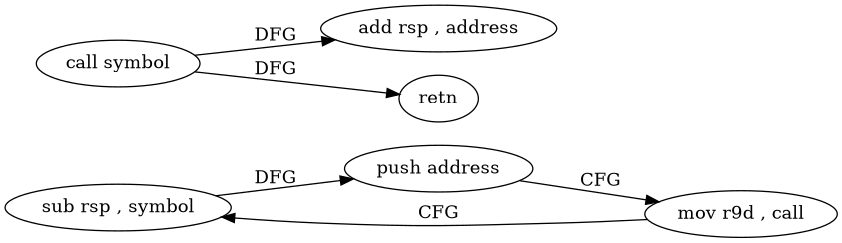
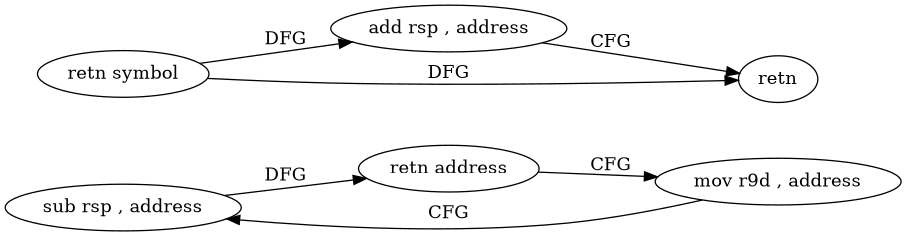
edge "add rsp , address" -> "retn": added, label "CFG"
node "call symbol": label "call symbol" -> "retn symbol"
node "push address": label "push address" -> "retn address"
node "sub rsp , symbol": label "sub rsp , symbol" -> "sub rsp , address"
node "mov r9d , call": label "mov r9d , call" -> "mov r9d , address"
